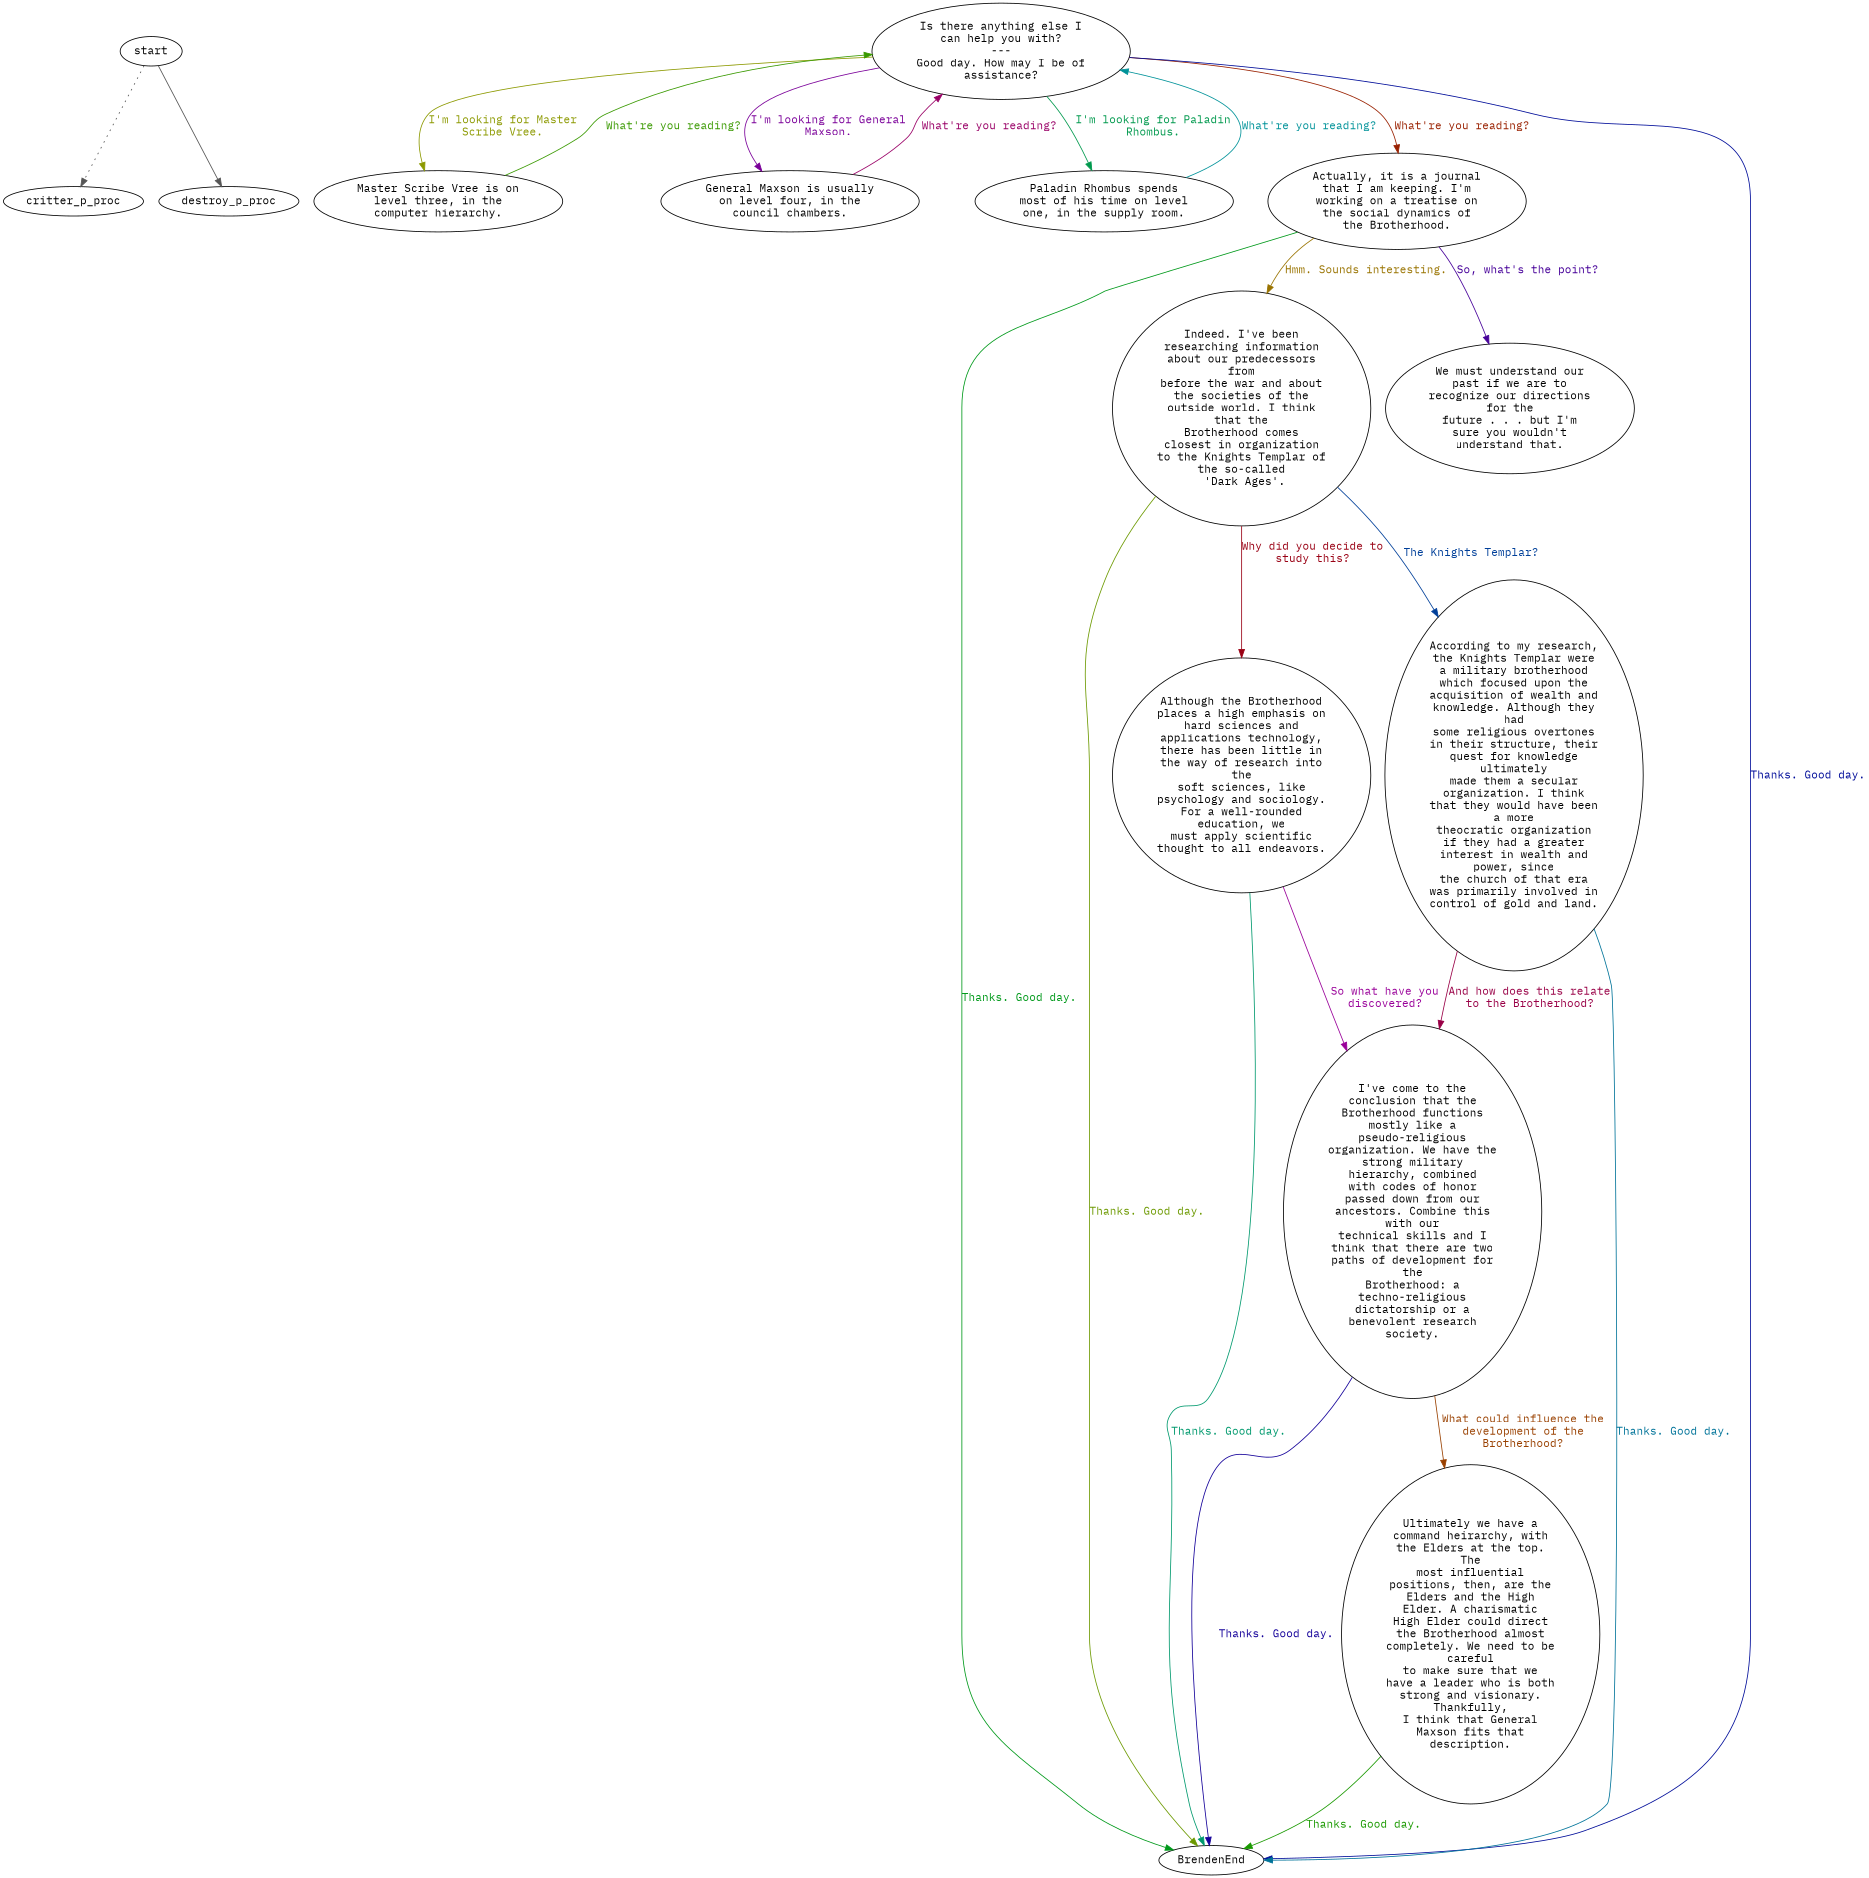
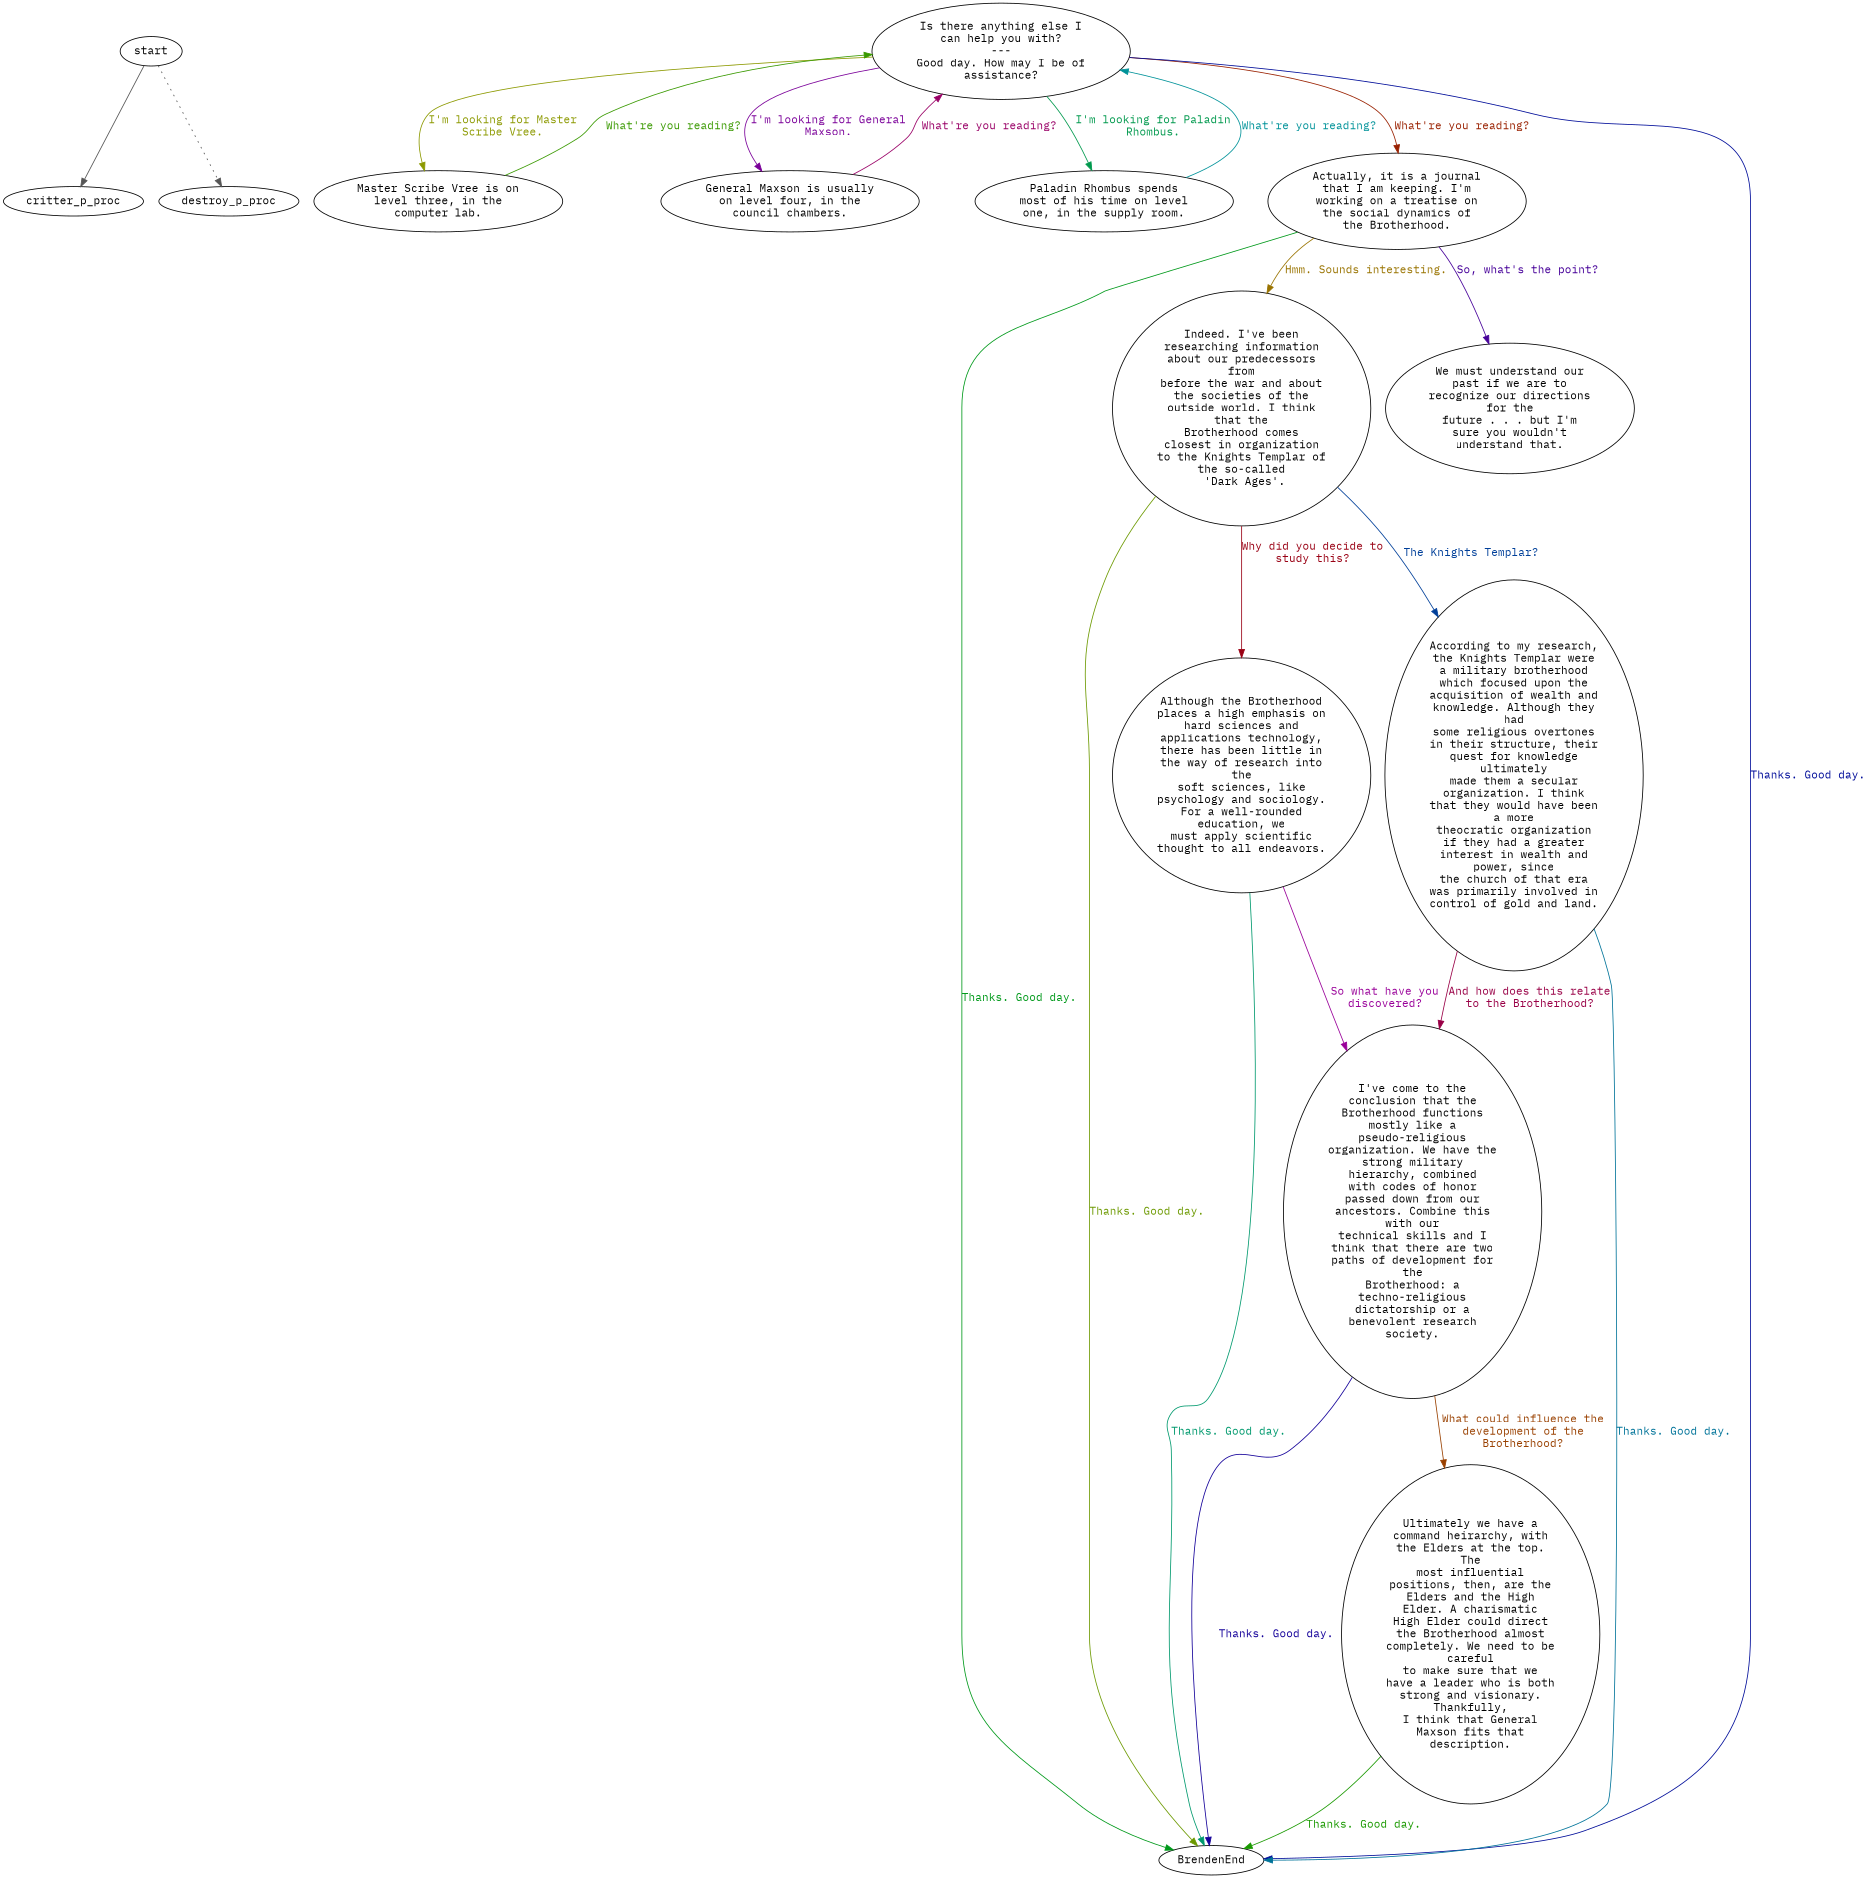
edge "start" -> "critter_p_proc": style dotted -> solid
edge "start" -> "destroy_p_proc": style solid -> dotted
node "Master Scribe Vree is on level three, in the computer hierarchy.": label "Master Scribe Vree is on level three, in the computer hierarchy." -> "Master Scribe Vree is on level three, in the computer lab."
